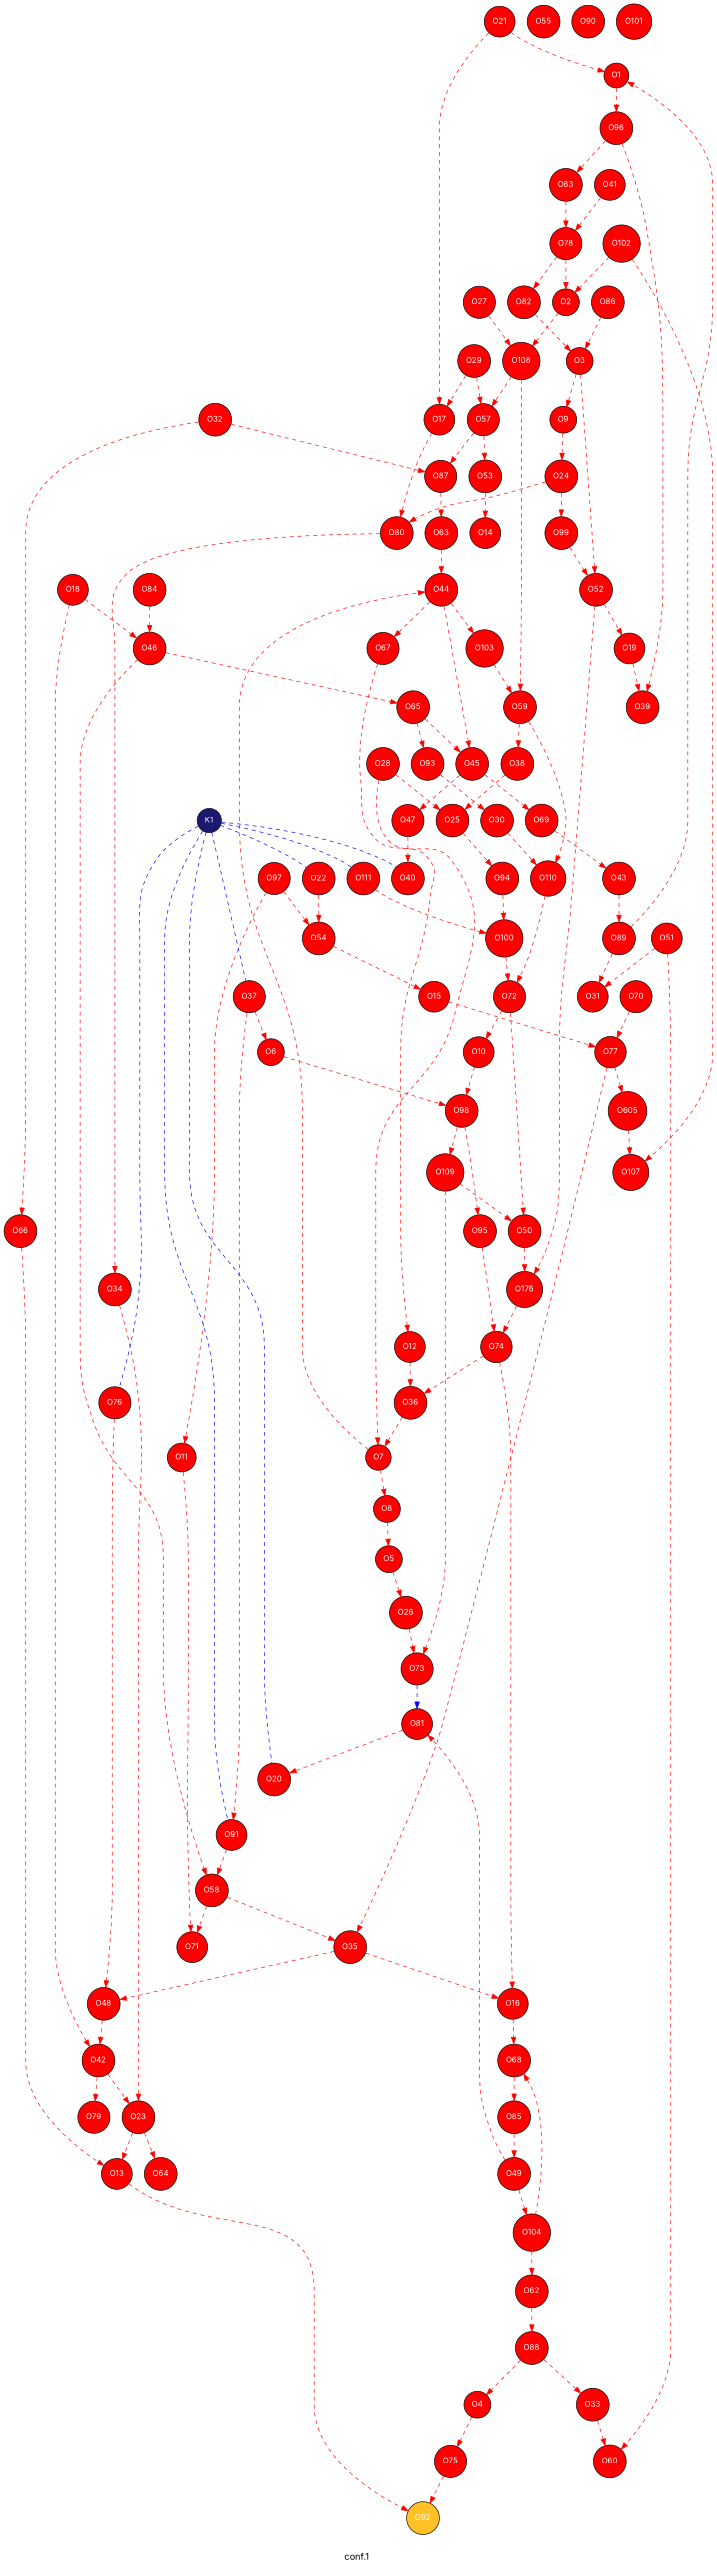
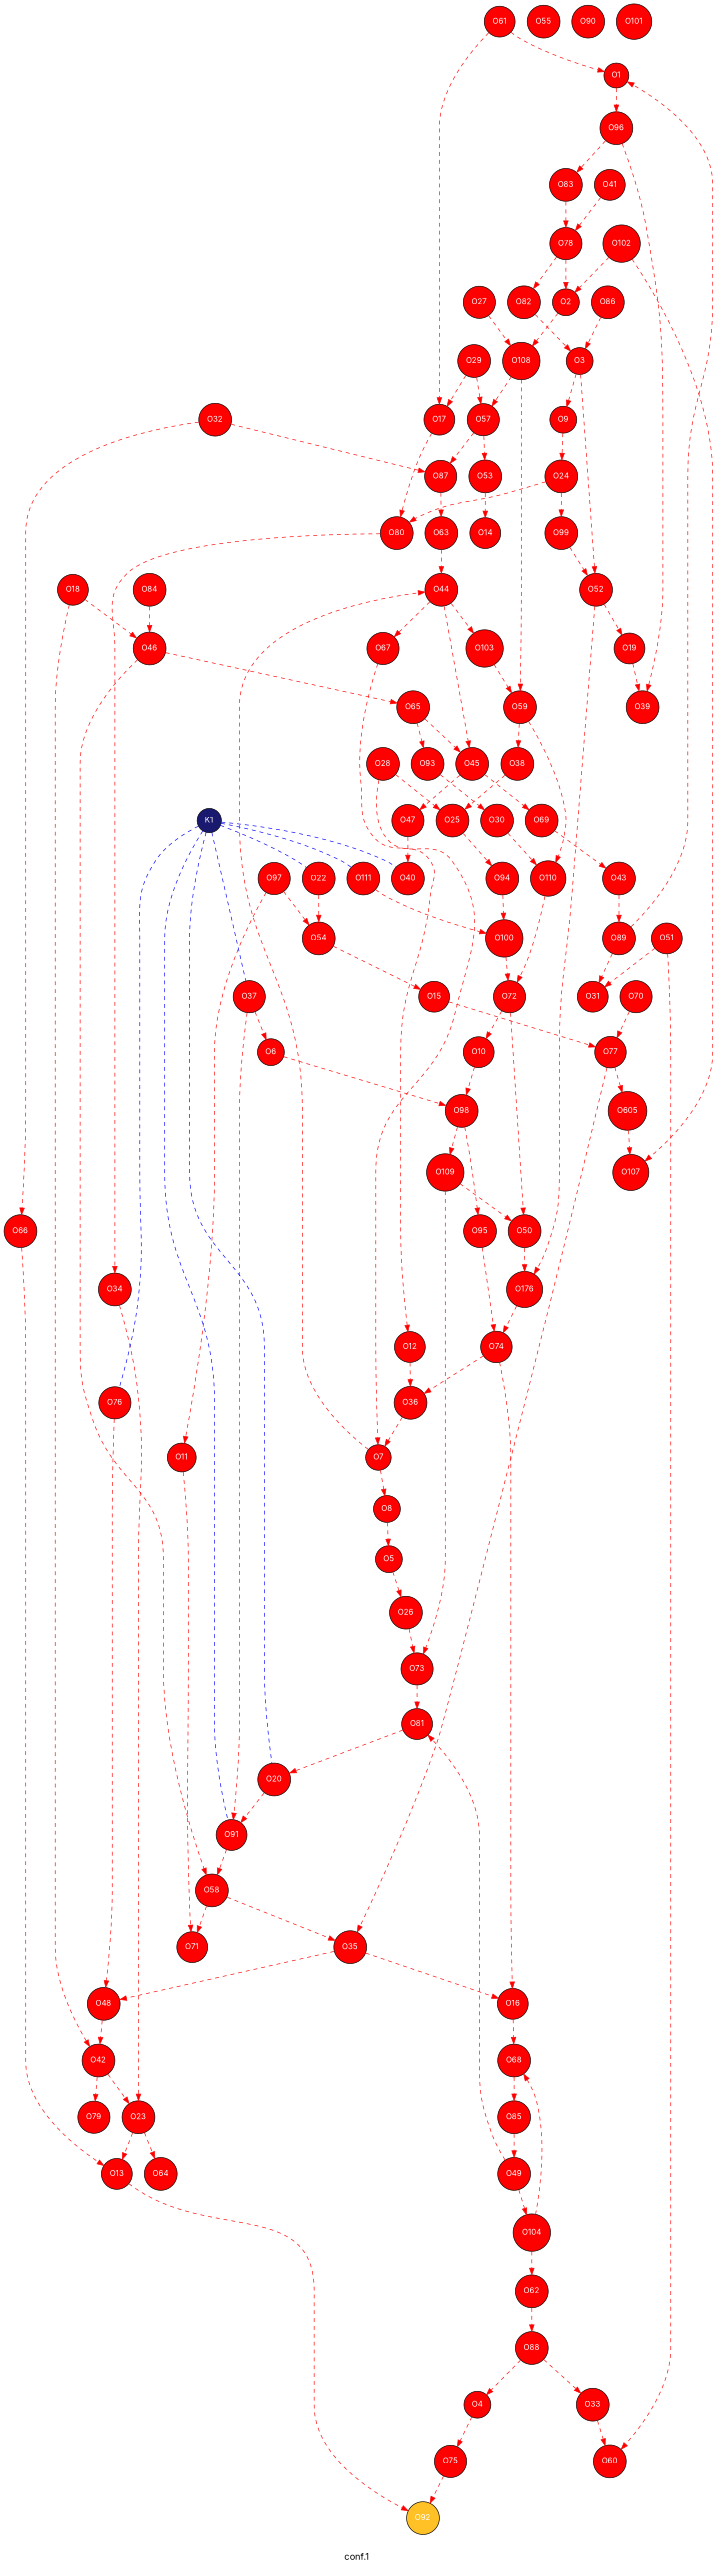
node "O21": label "O21" -> "O61"
edge "O73" -> "O81": color blue -> red
edge "O20" -> "O91": added
